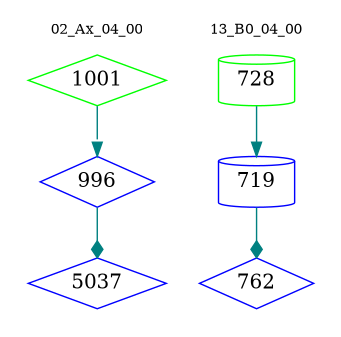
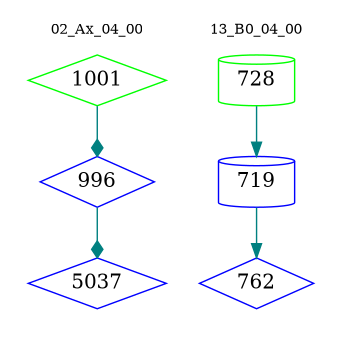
edge "1001" -> "996": arrowhead normal -> diamond
edge "719" -> "762": arrowhead diamond -> normal
